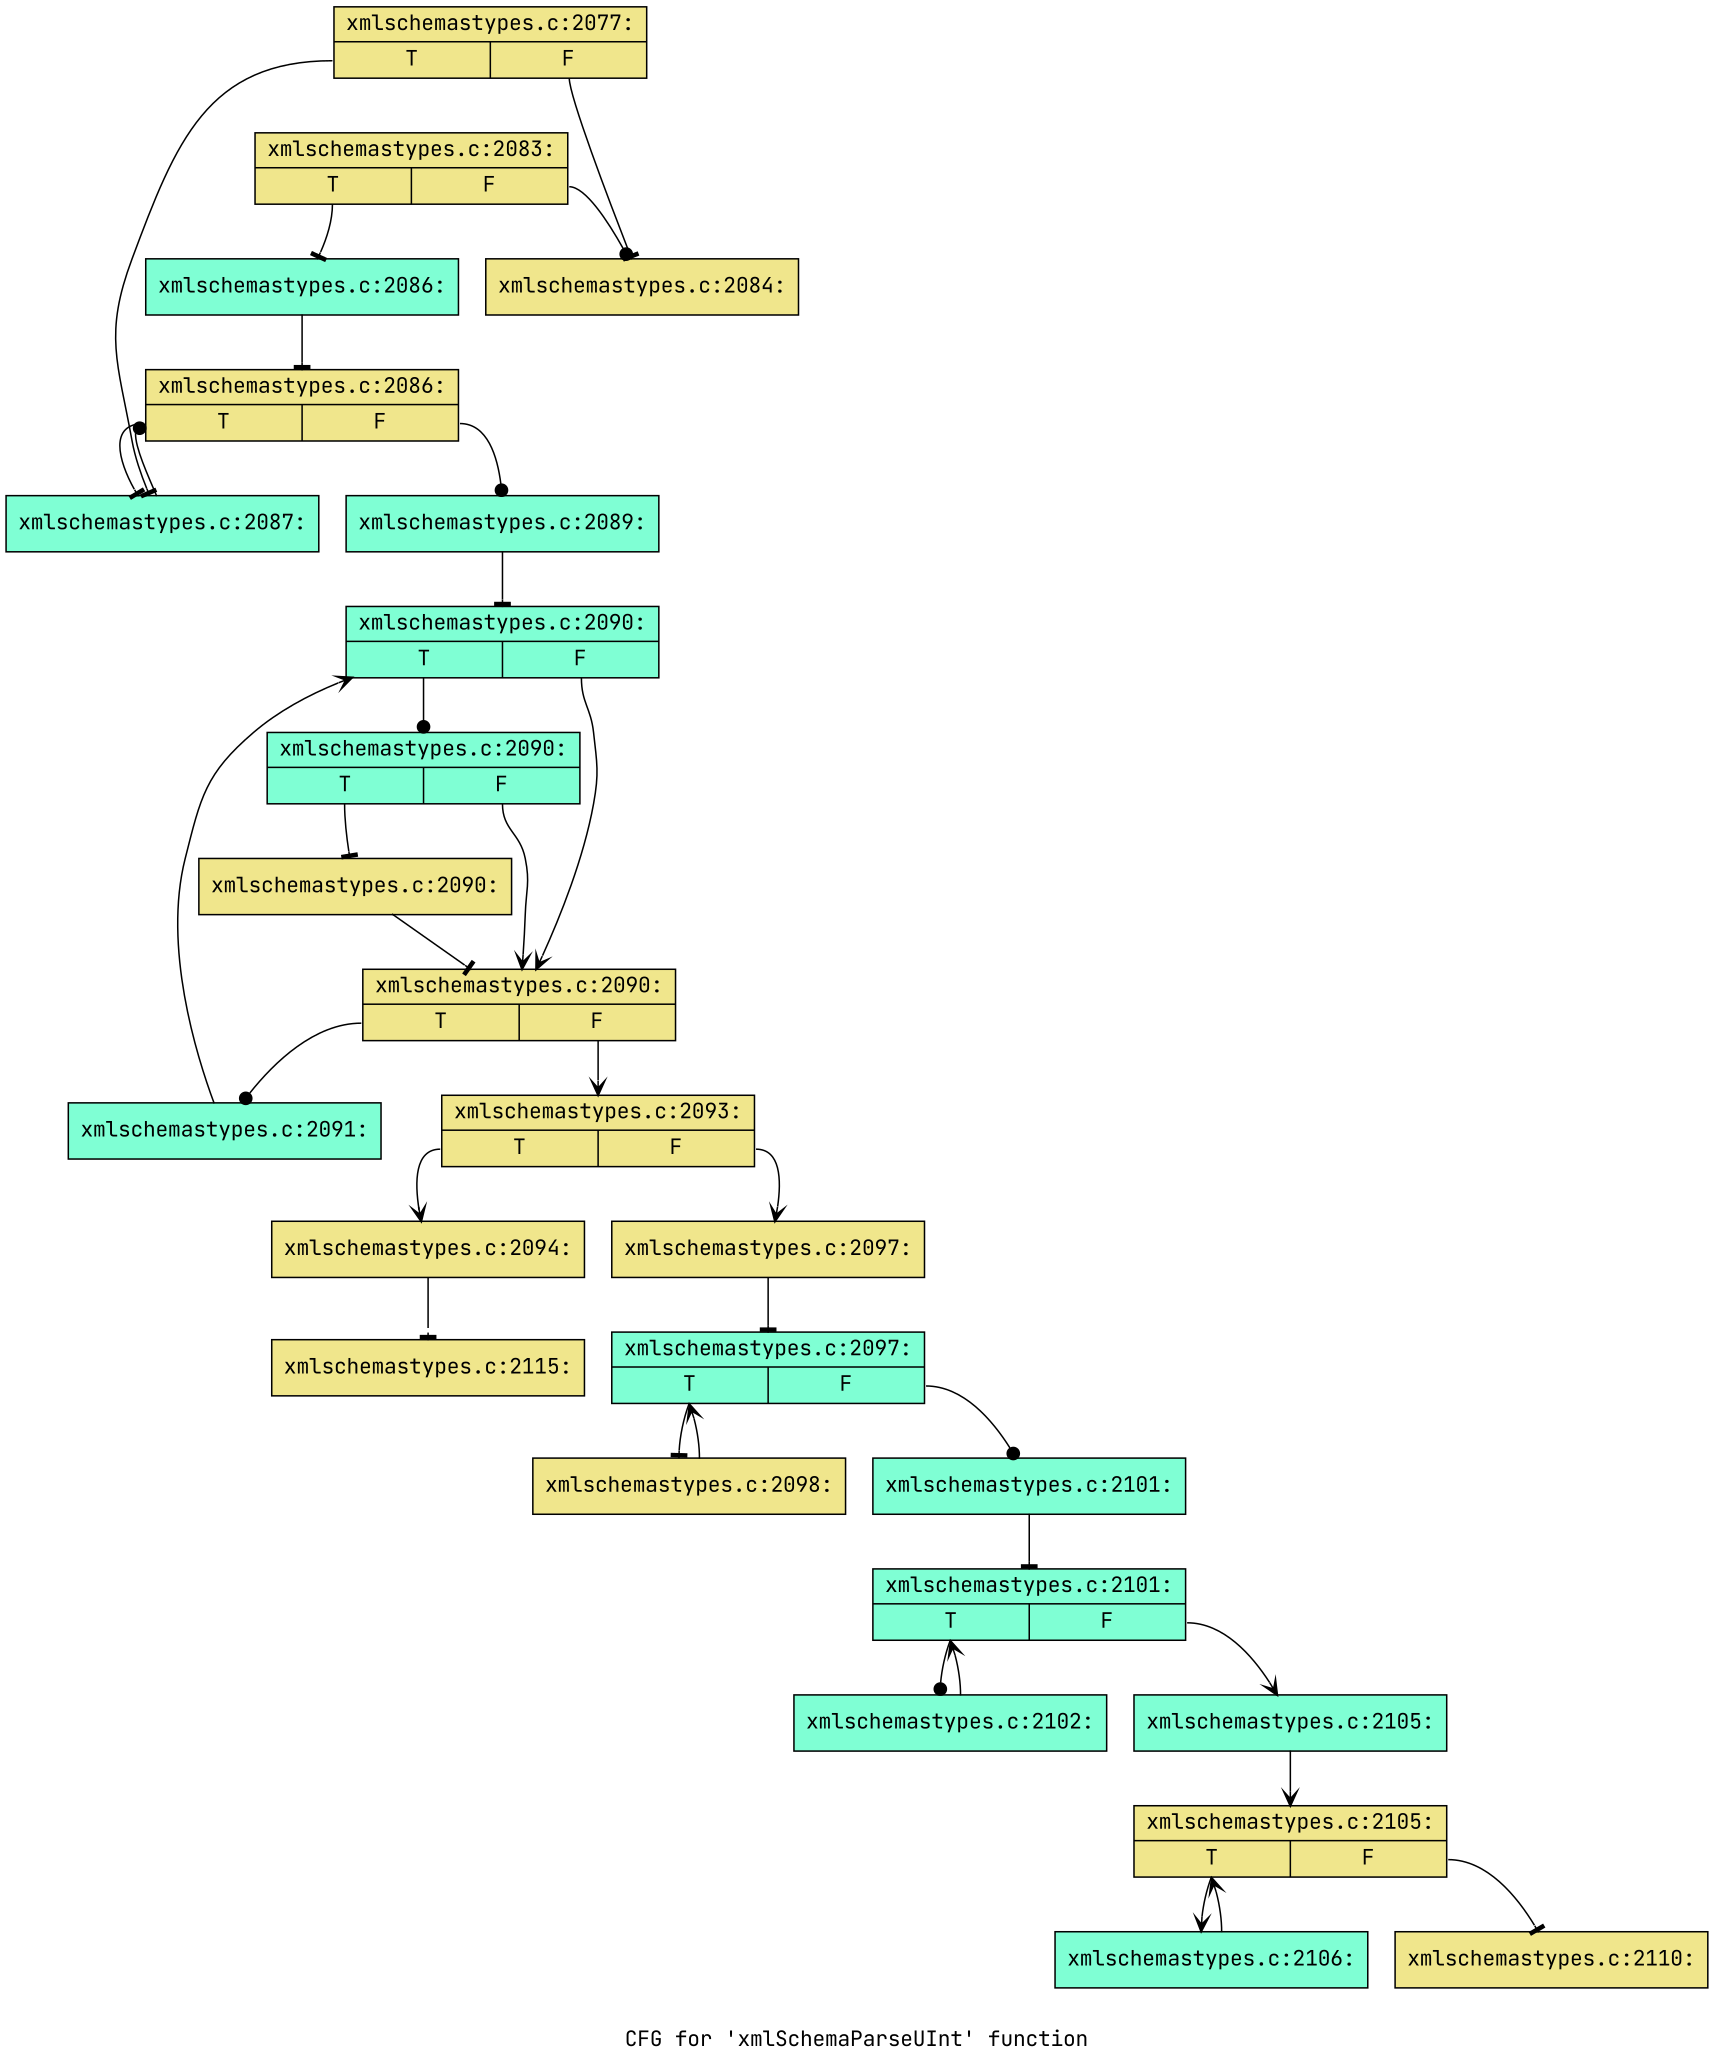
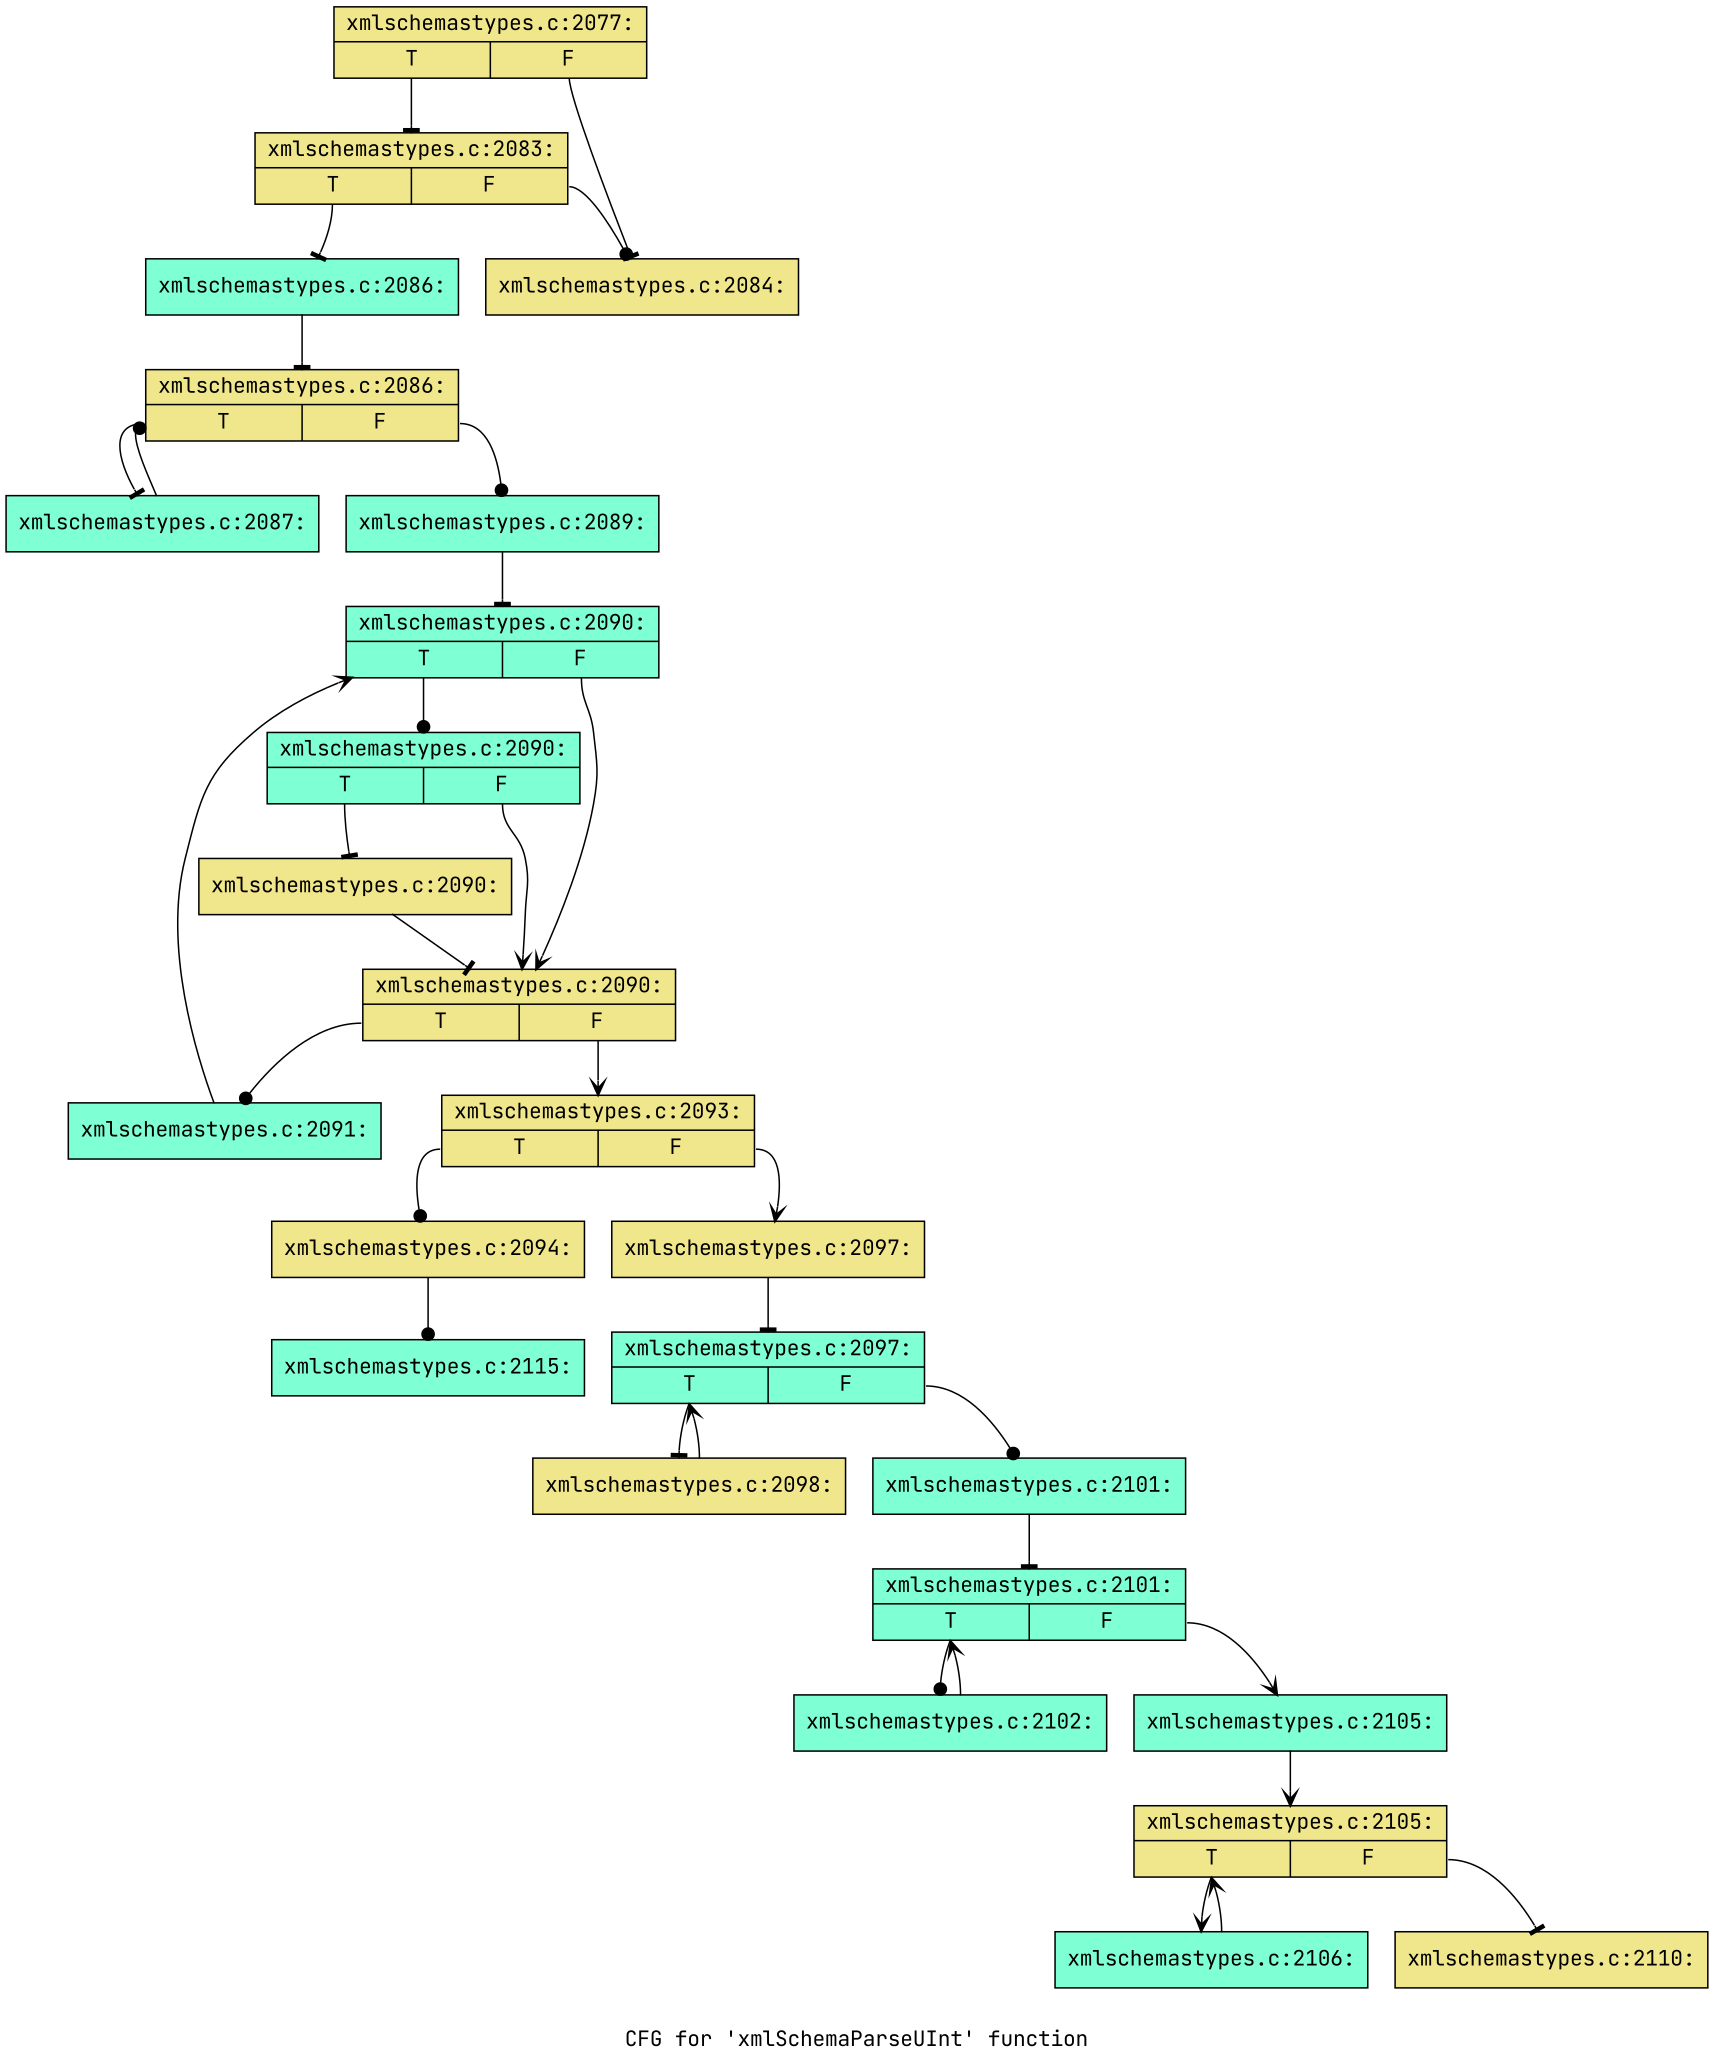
edge "xmlschemastypes.c:2077:" -> "xmlschemastypes.c:2087:": now "xmlschemastypes.c:2077:" -> "xmlschemastypes.c:2083:"
edge "xmlschemastypes.c:2093:" -> "xmlschemastypes.c:2094:": arrowhead vee -> dot
edge "xmlschemastypes.c:2094:" -> "xmlschemastypes.c:2115:": arrowhead tee -> dot
node "xmlschemastypes.c:2115:": fillcolor khaki -> aquamarine
